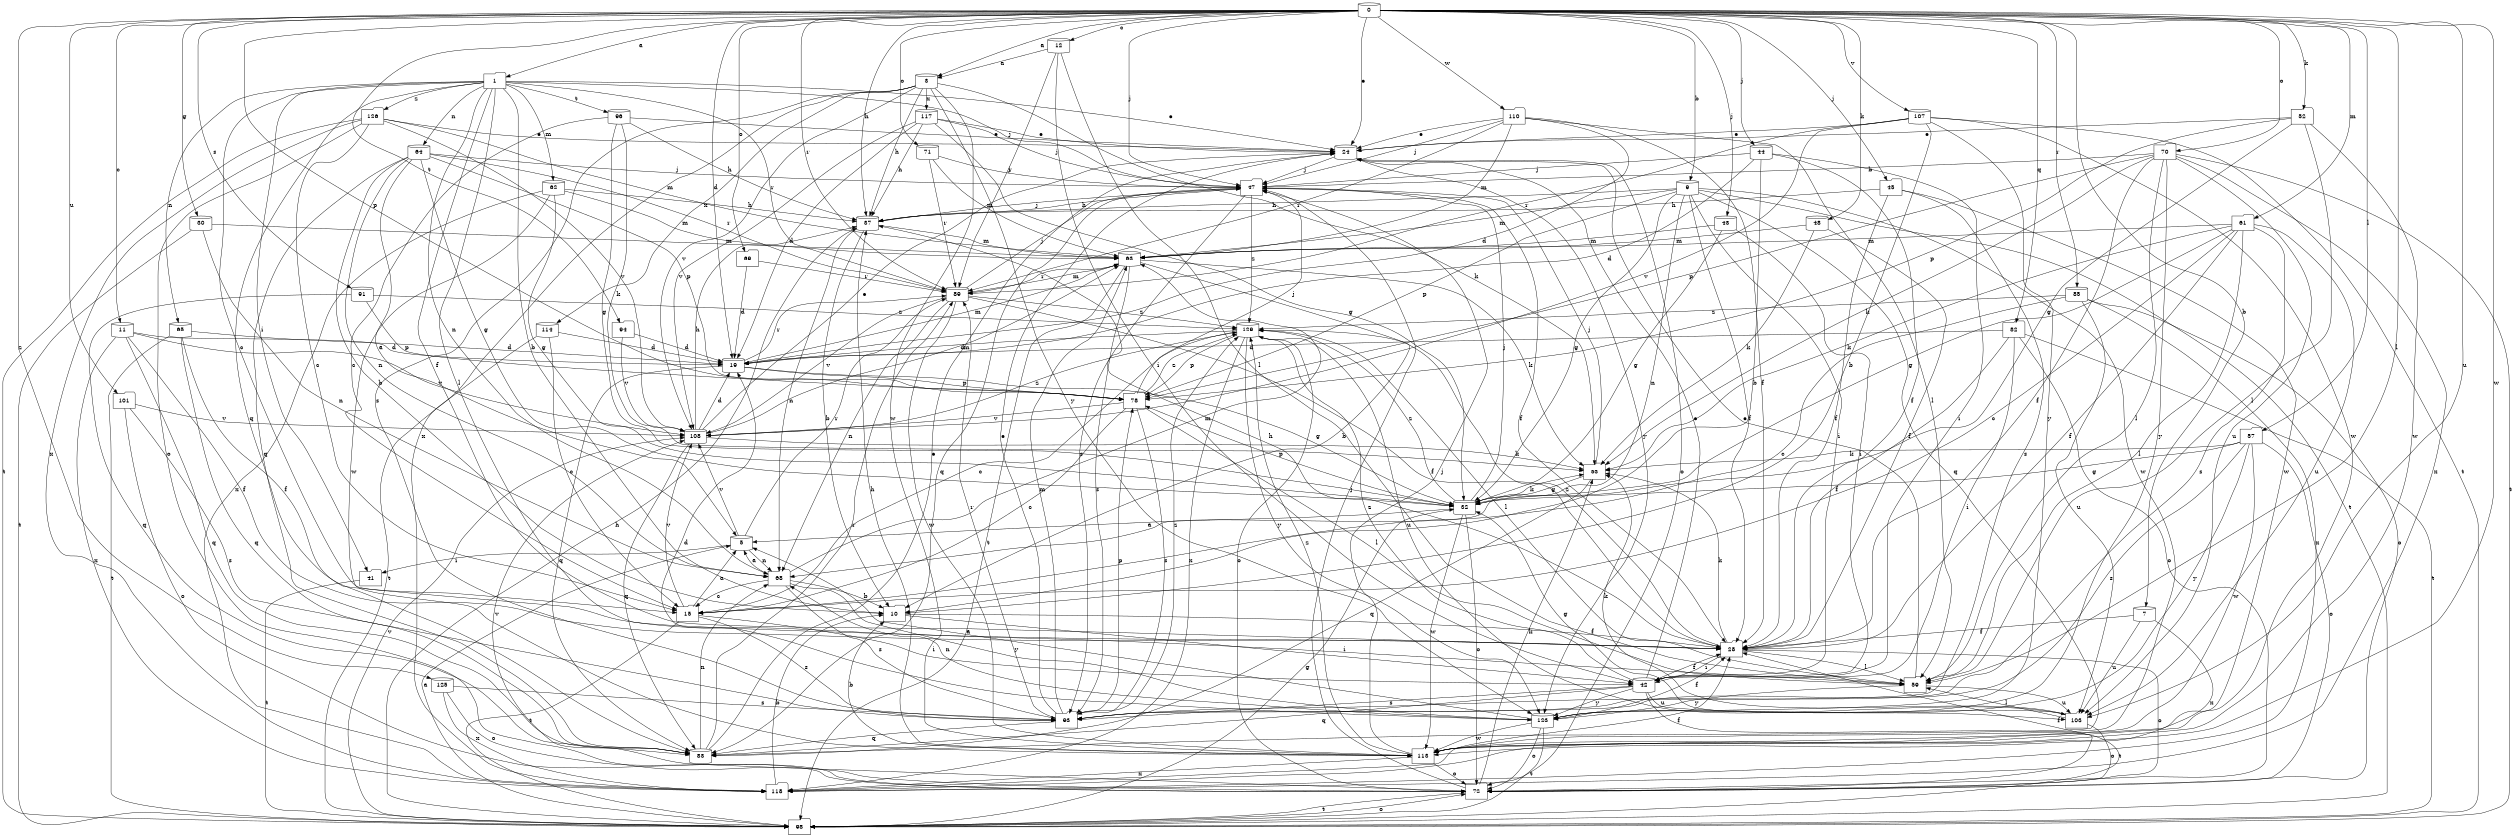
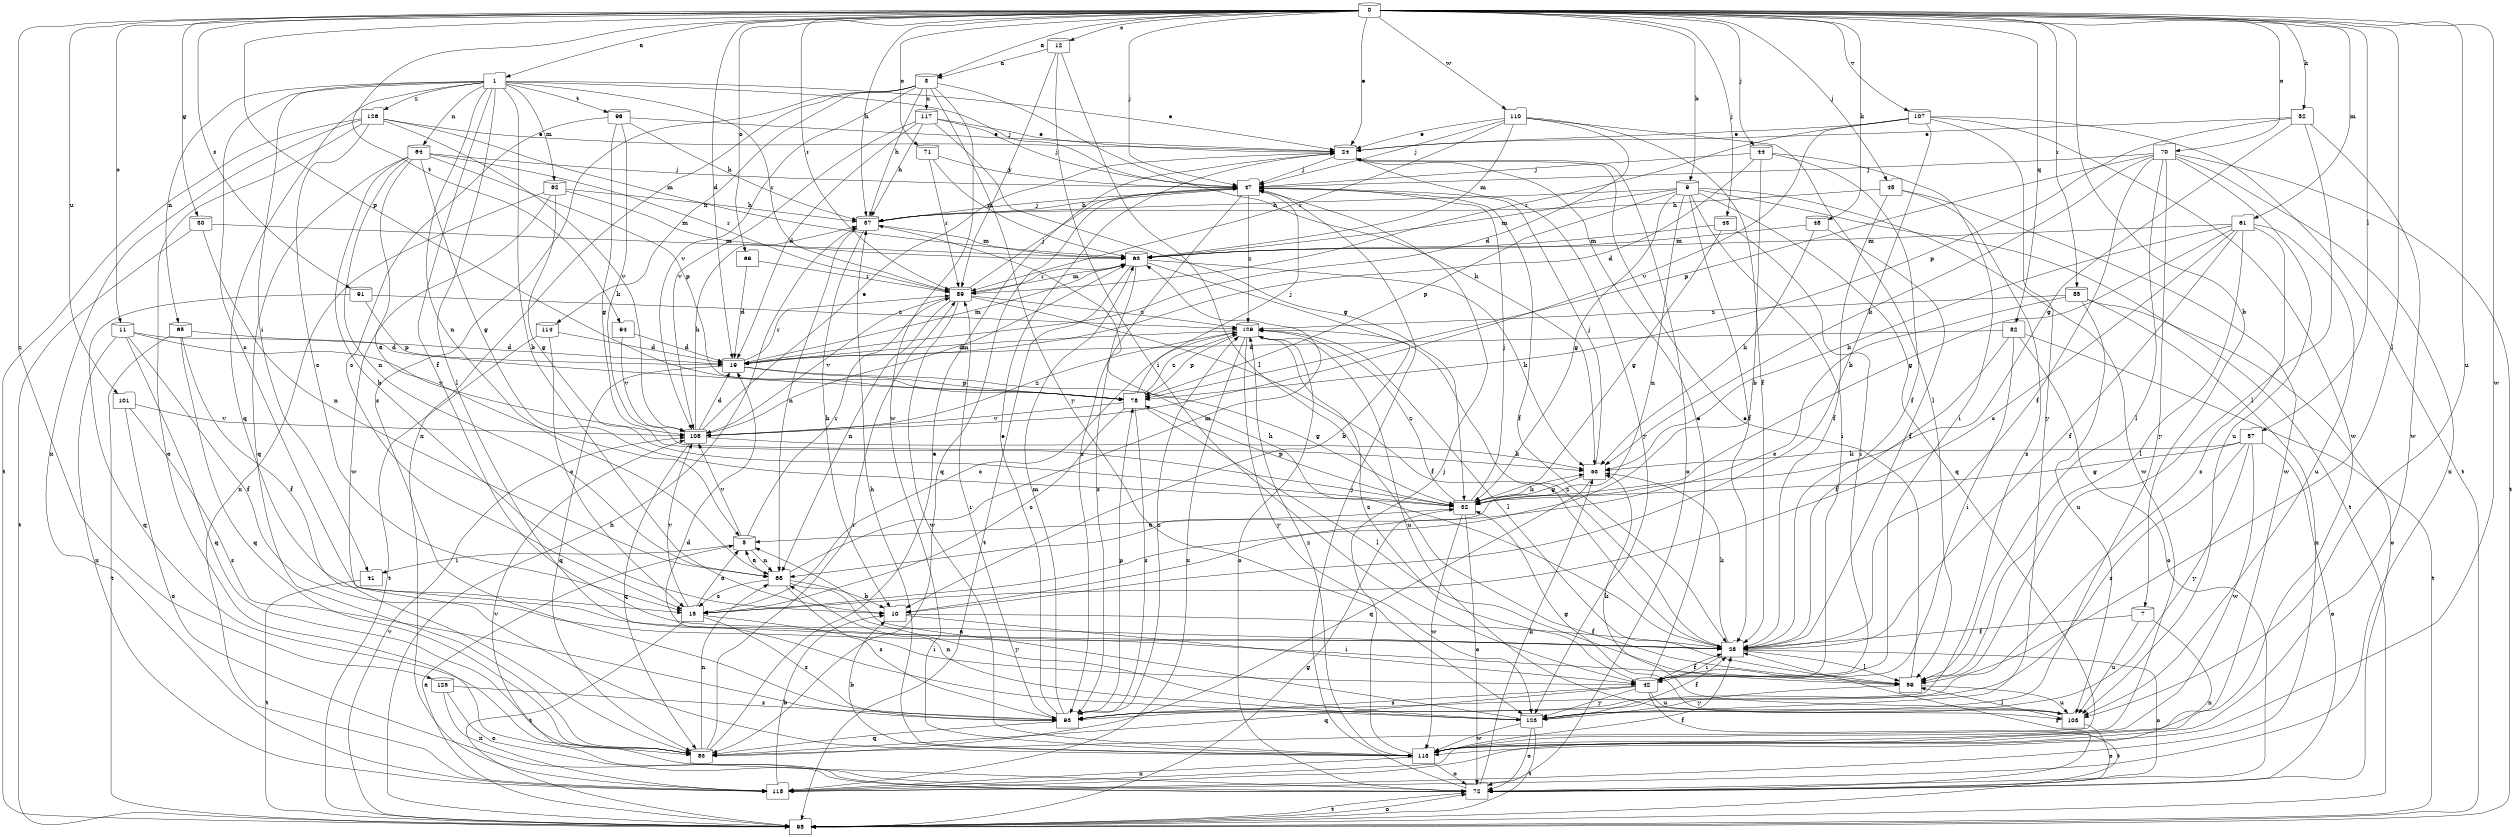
edge "70" -> "47": label "b" -> "j"
